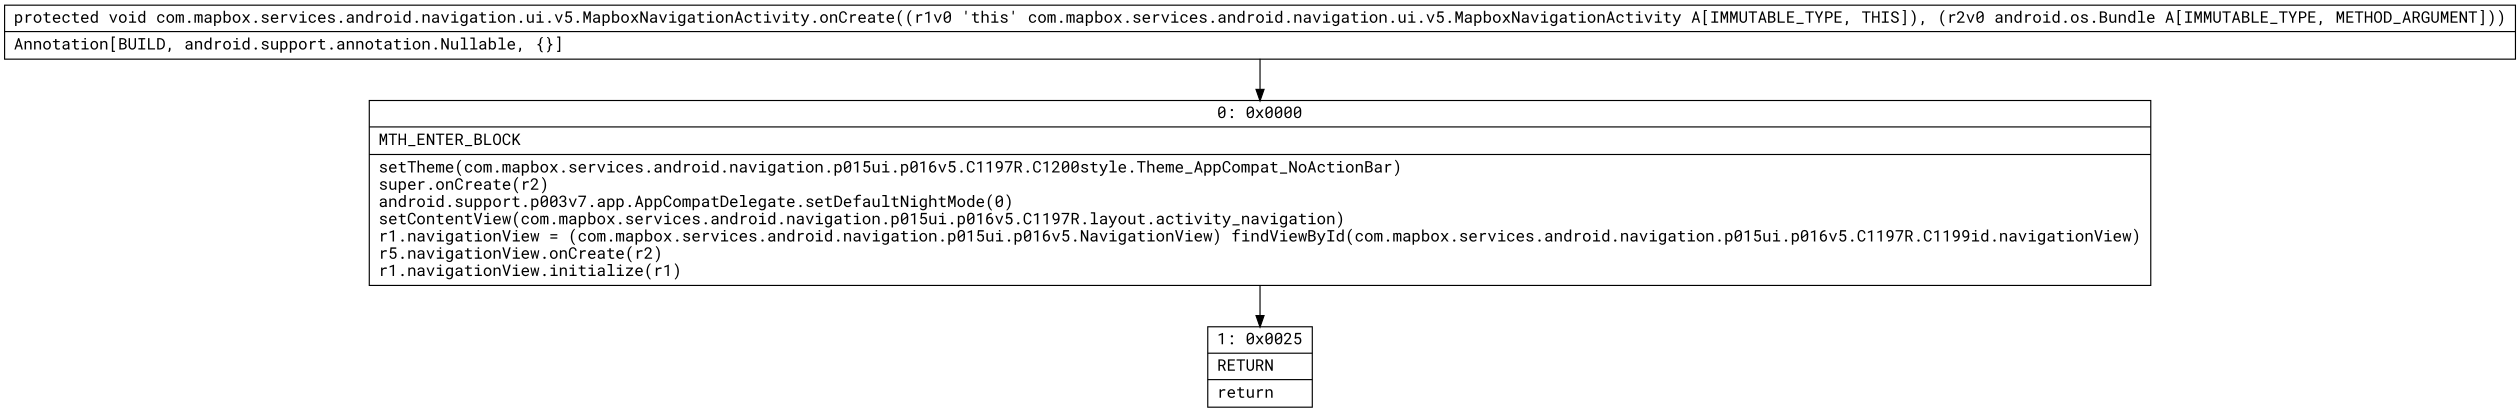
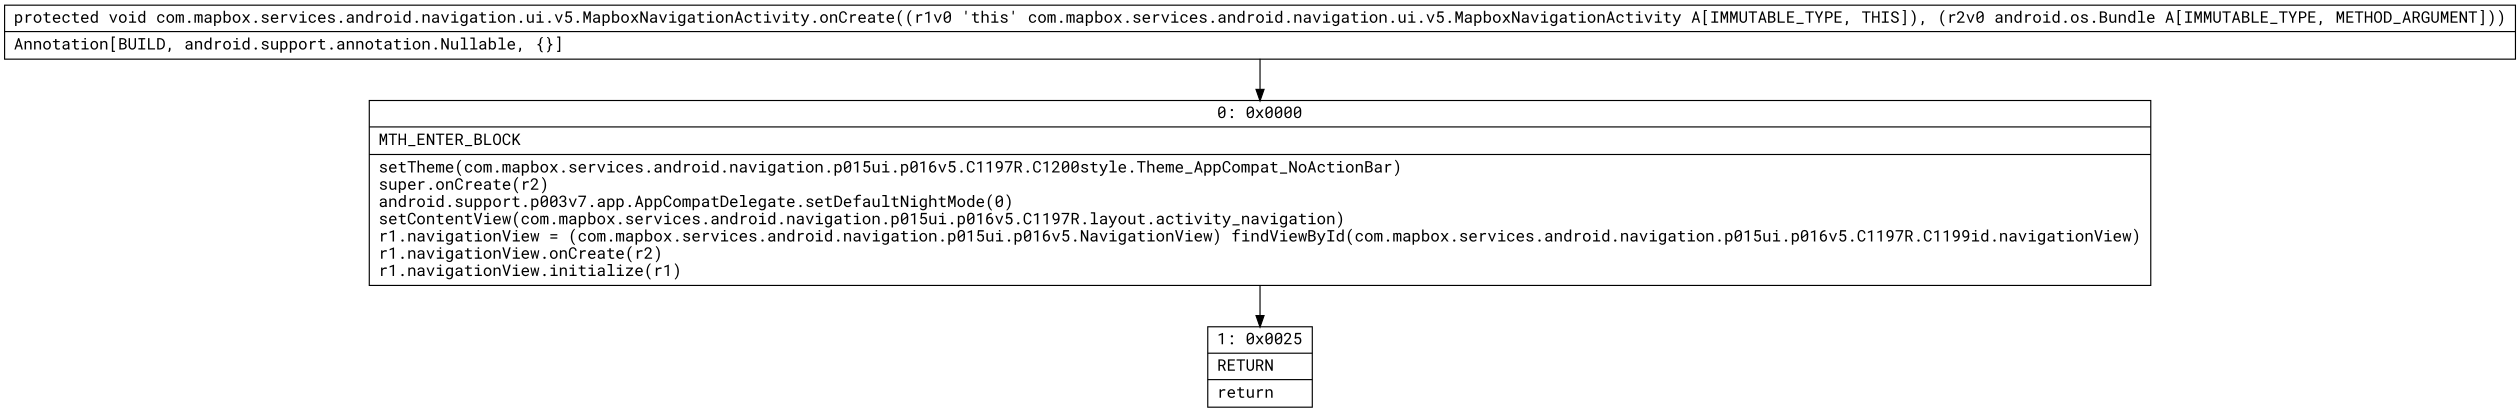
node "0: 0x0000": text "r5.navigationView.onCreate(r2)" -> "r1.navigationView.onCreate(r2)"
